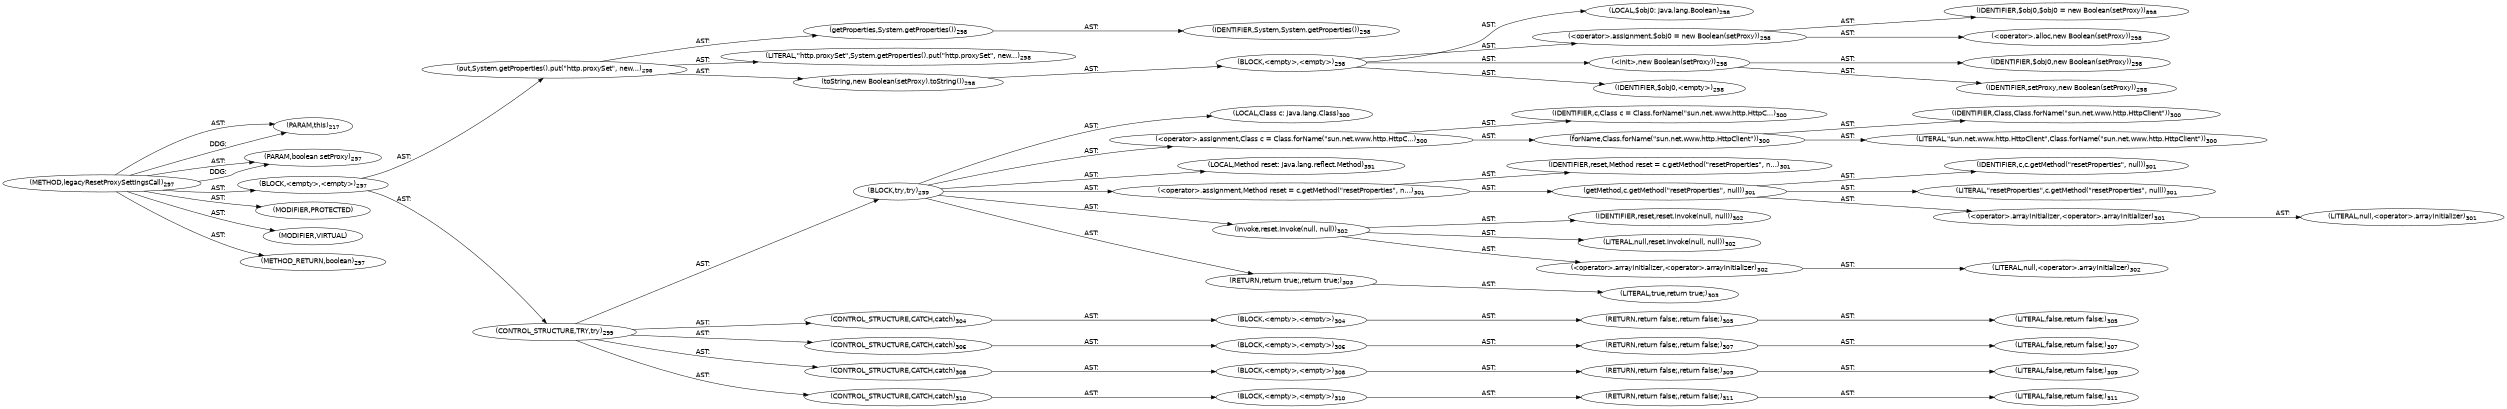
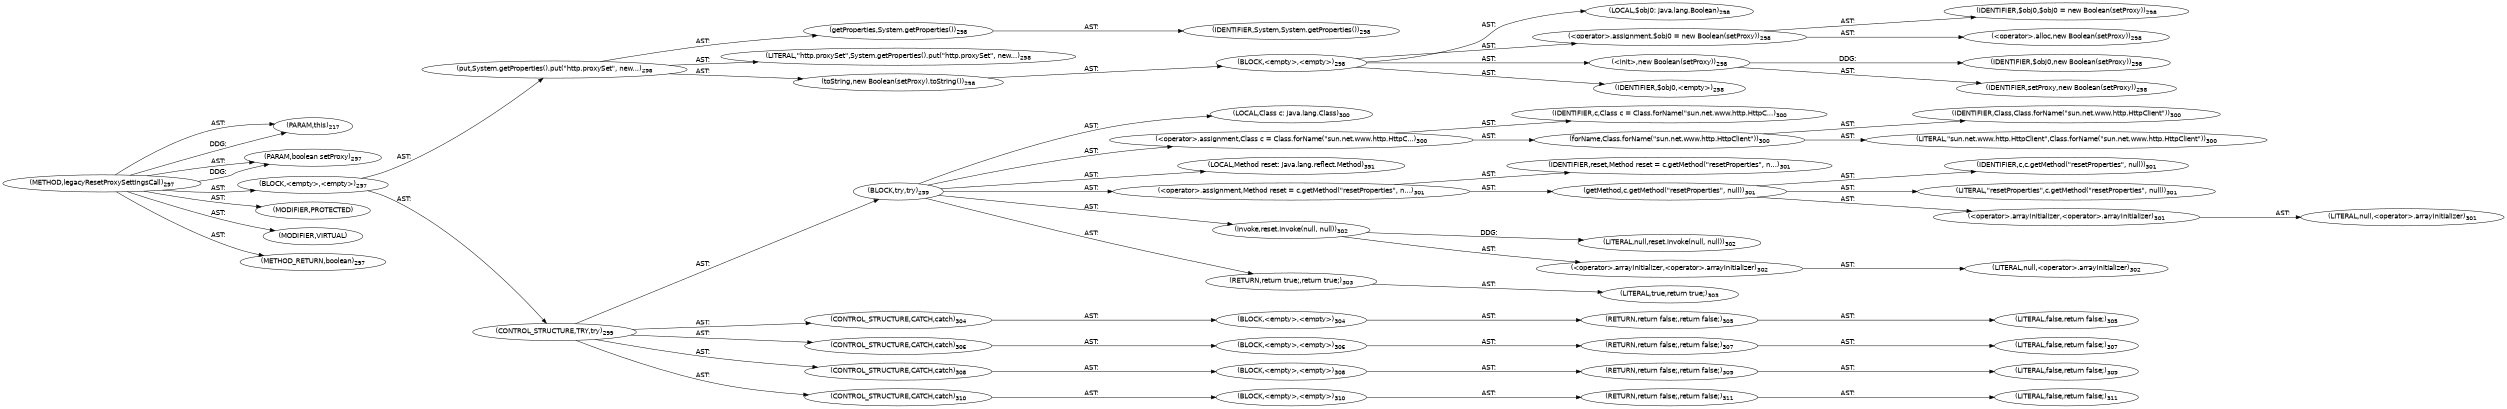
node "(IDENTIFIER,$obj0,$obj0 = new Boolean(setProxy))": text "898" -> "298"
edge "(<init>,new Boolean(setProxy))" -> "(IDENTIFIER,$obj0,new Boolean(setProxy))": label "AST: " -> "DDG: "
node "(IDENTIFIER,reset,reset.invoke(null, null))": removed
edge "(invoke,reset.invoke(null, null))" -> "(LITERAL,null,reset.invoke(null, null))": label "AST: " -> "DDG: "
